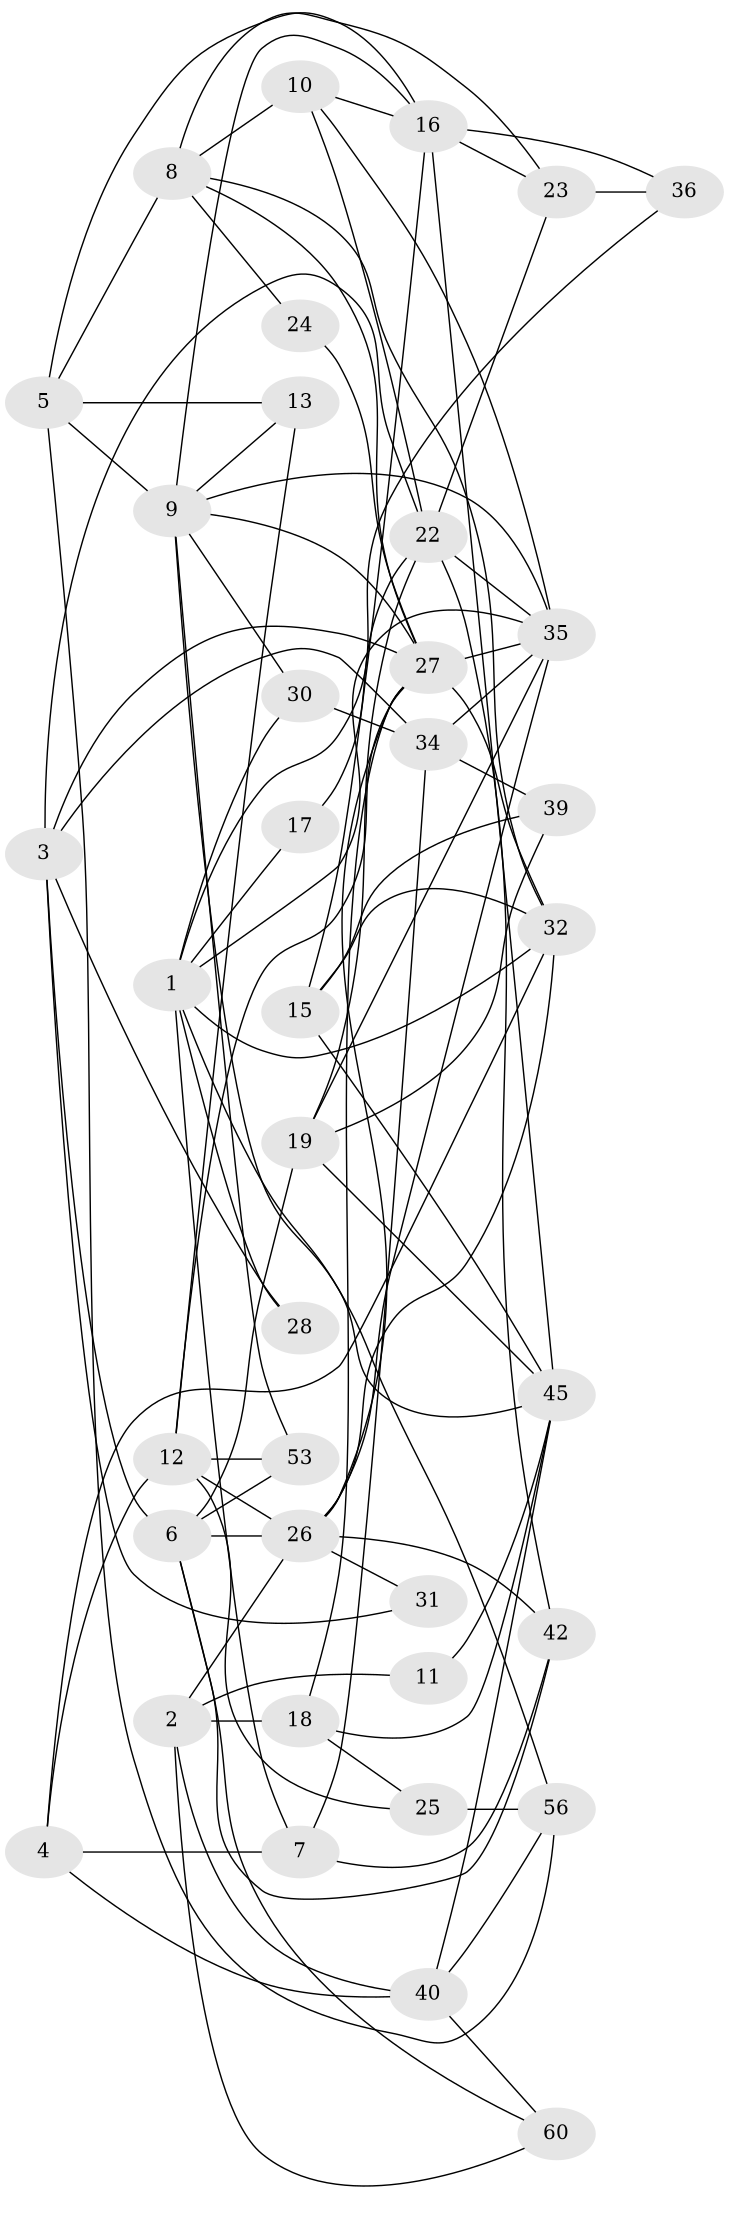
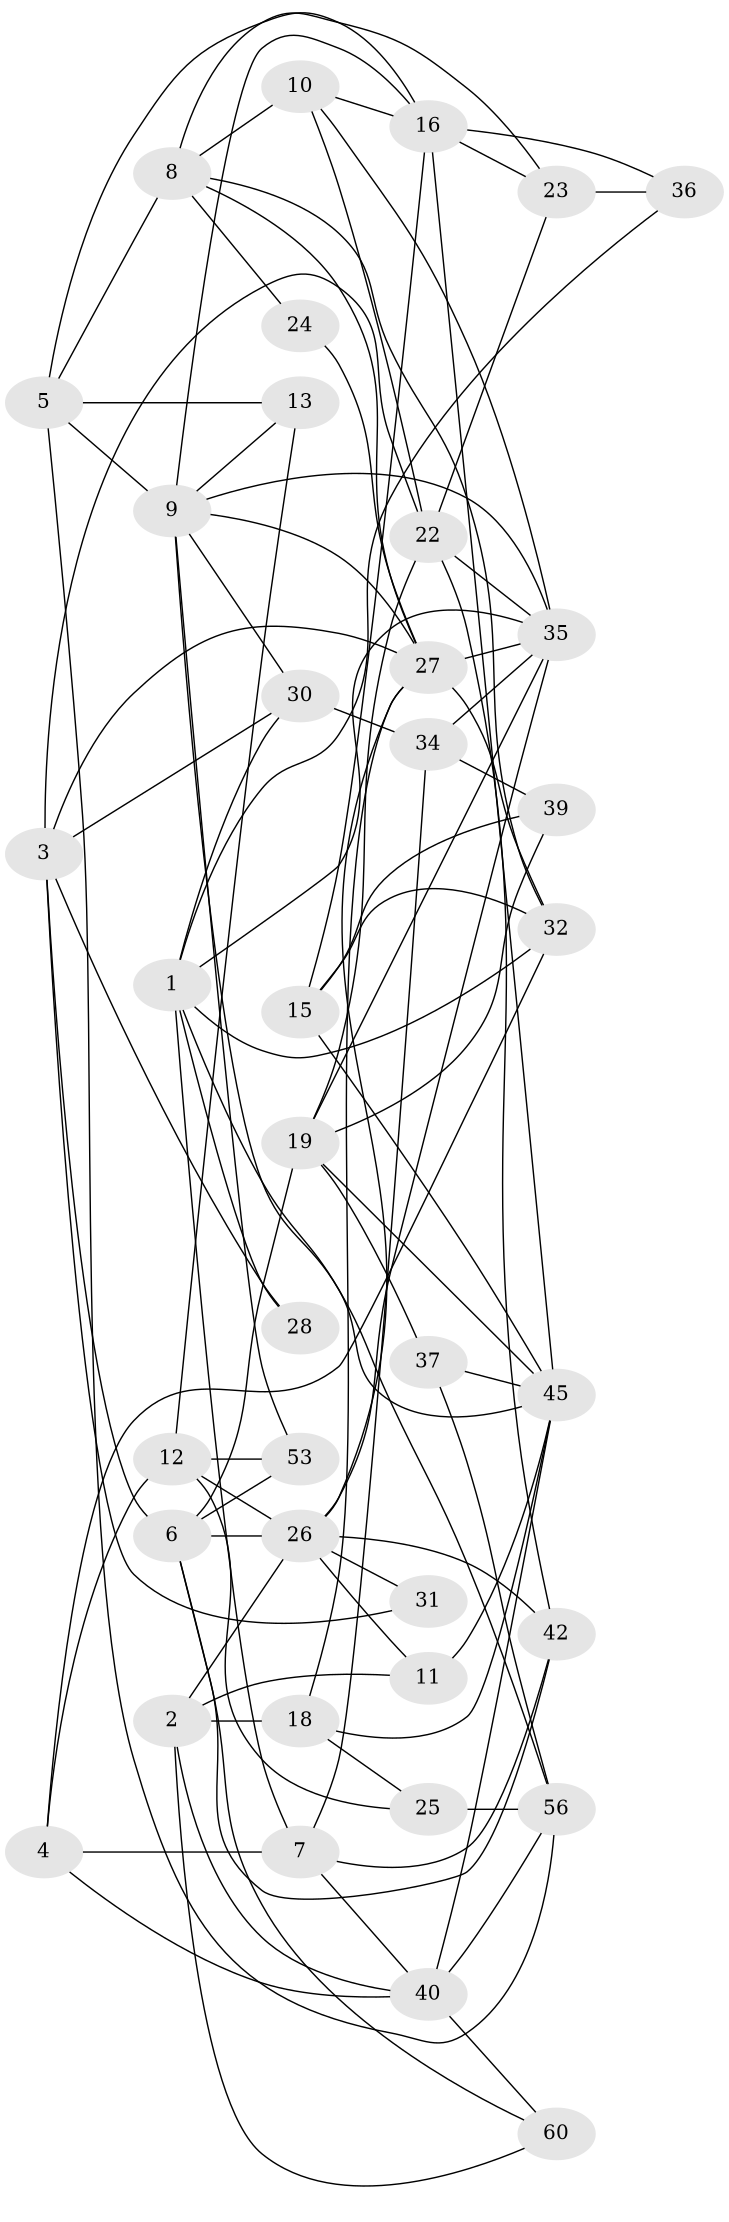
edge "34" -- "3": now "30" -- "3"
node "17": removed
edge "27" -- "12": removed
edge "32" -- "26": now "11" -- "26"
node "37": added
edge "7" -- "40": added
